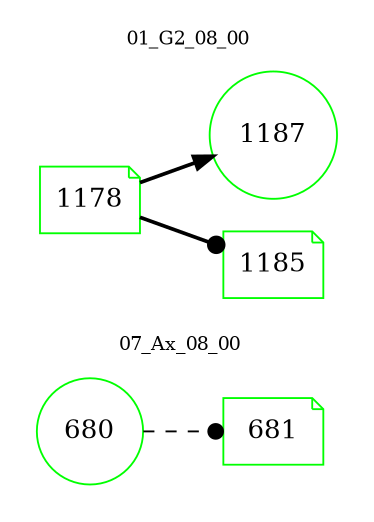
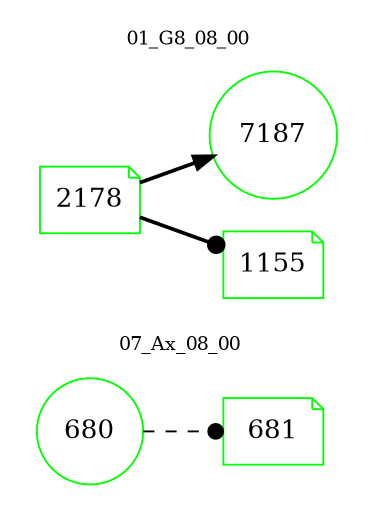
cluster "01_G2_08_00": label "01_G2_08_00" -> "01_G8_08_00"
node "1187": label "1187" -> "7187"
node "1178": label "1178" -> "2178"
node "1185": label "1185" -> "1155"
